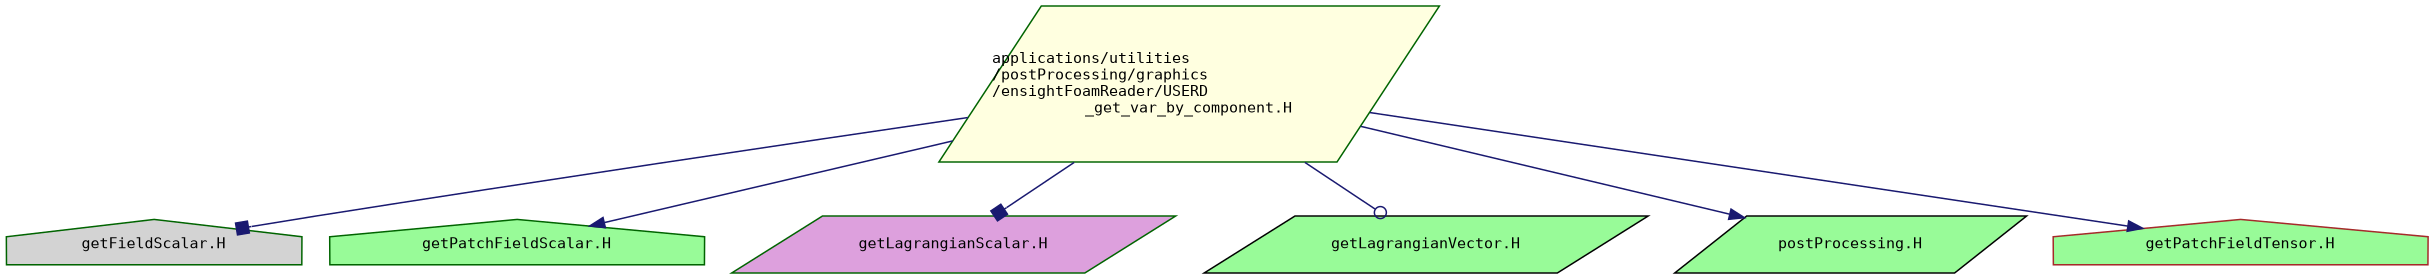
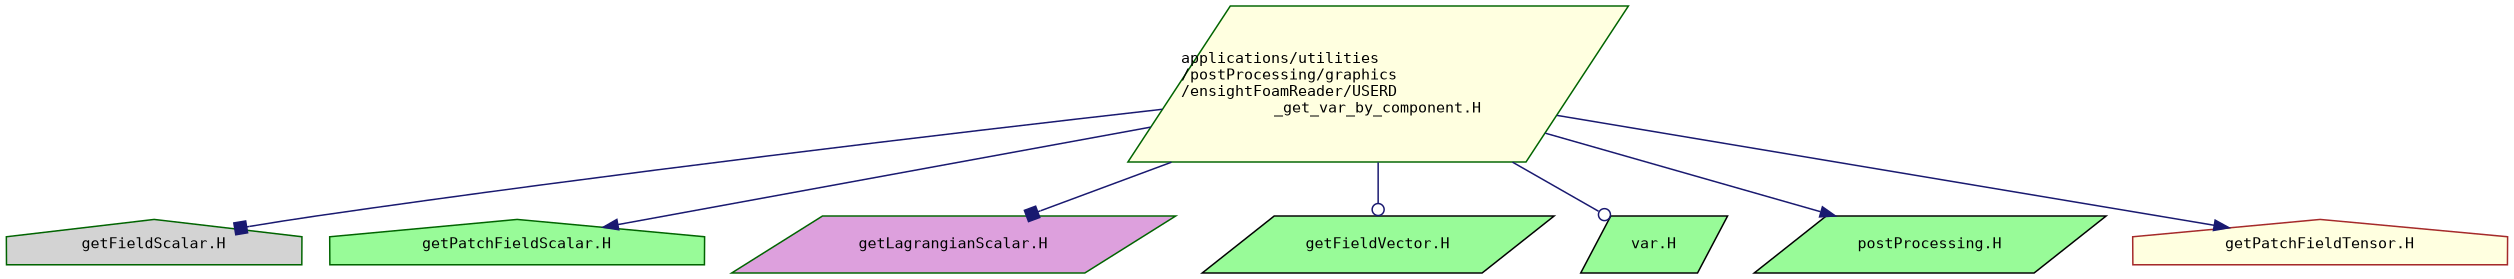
node "getFieldVector.H": added
node "getLagrangianVector.H": label "getLagrangianVector.H" -> "var.H"
node "getPatchFieldTensor.H": fillcolor palegreen -> lightyellow
